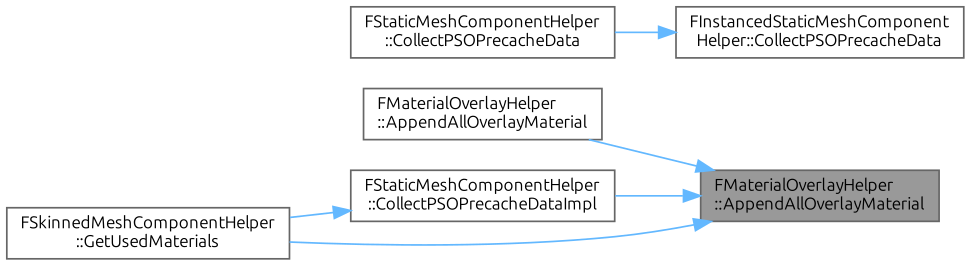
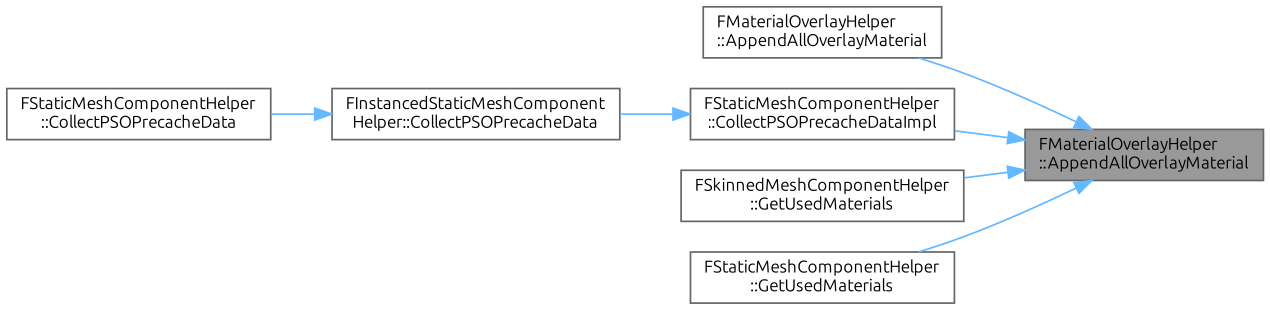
edge "FSkinnedMeshComponentHelper ::GetUsedMaterials" -> "FStaticMeshComponentHelper ::CollectPSOPrecacheDataImpl": now "FInstancedStaticMeshComponent Helper::CollectPSOPrecacheData" -> "FStaticMeshComponentHelper ::CollectPSOPrecacheDataImpl"
node "FStaticMeshComponentHelper ::GetUsedMaterials": added
